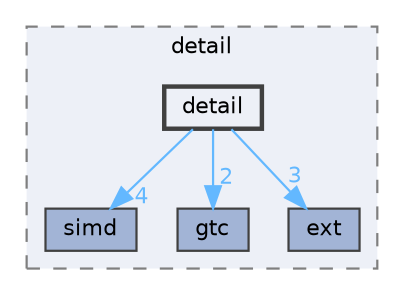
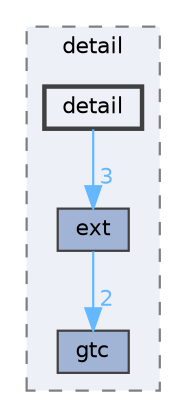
edge "detail" -> "gtc": now "ext" -> "gtc"
node "simd": removed
